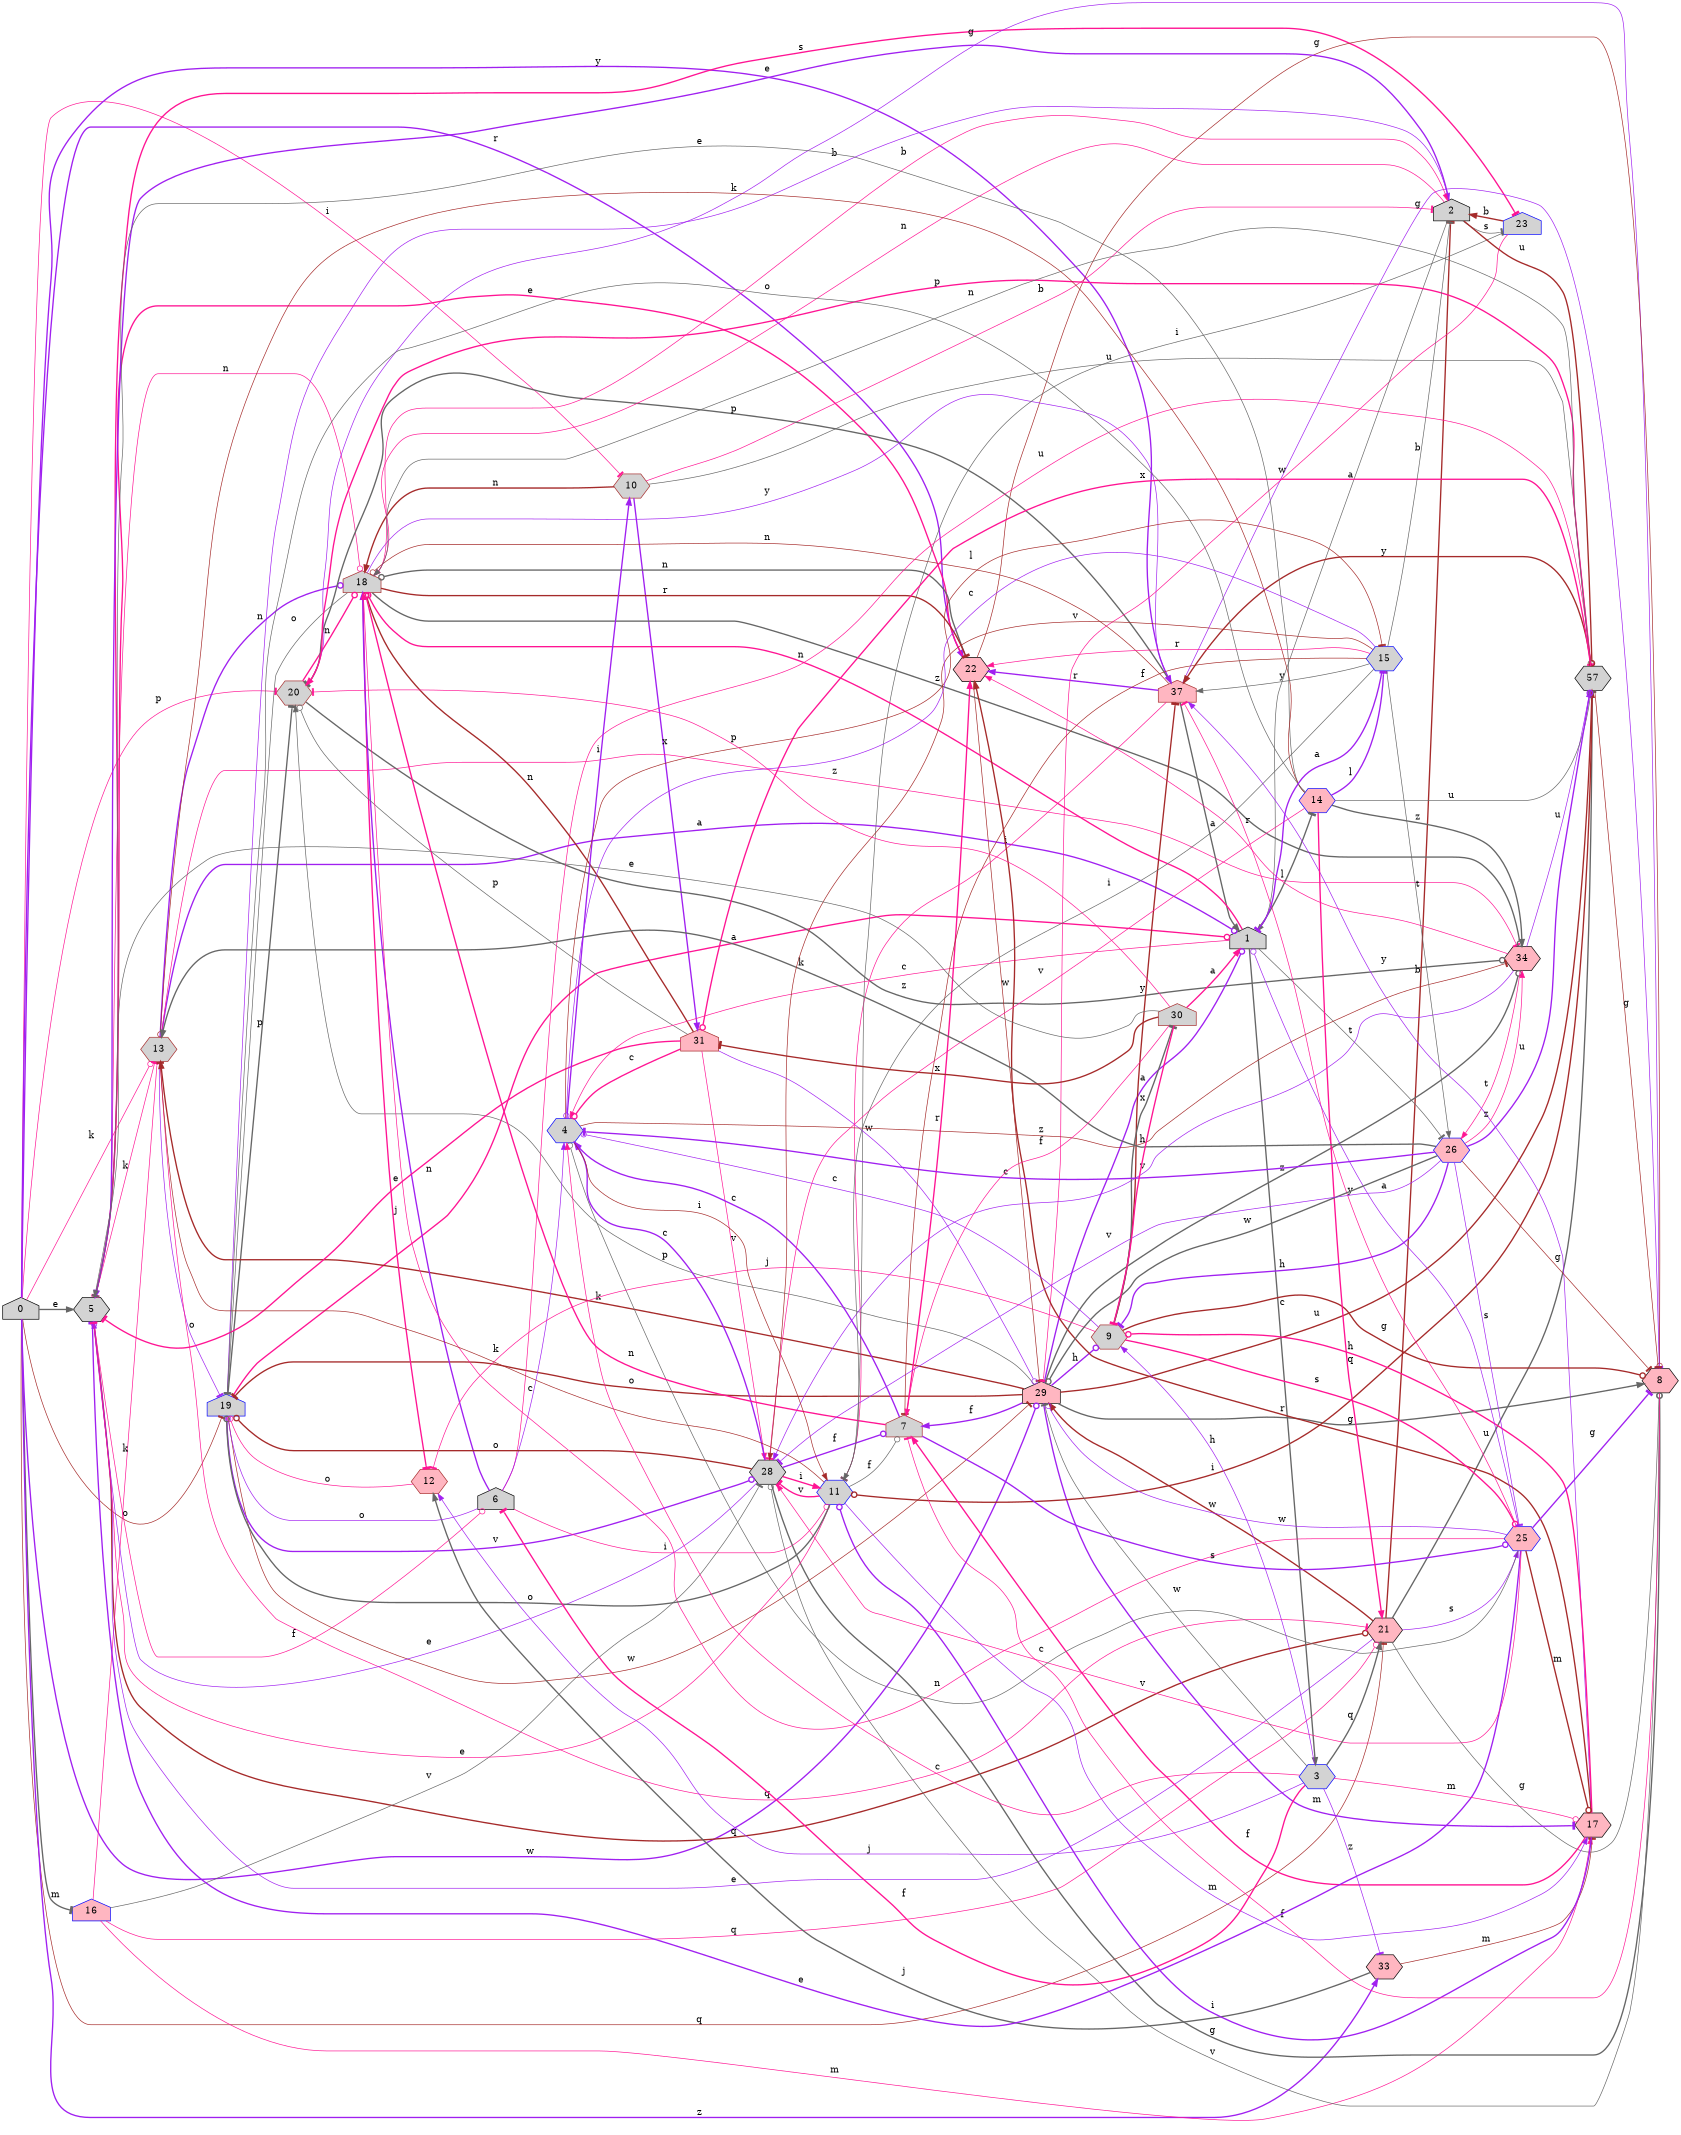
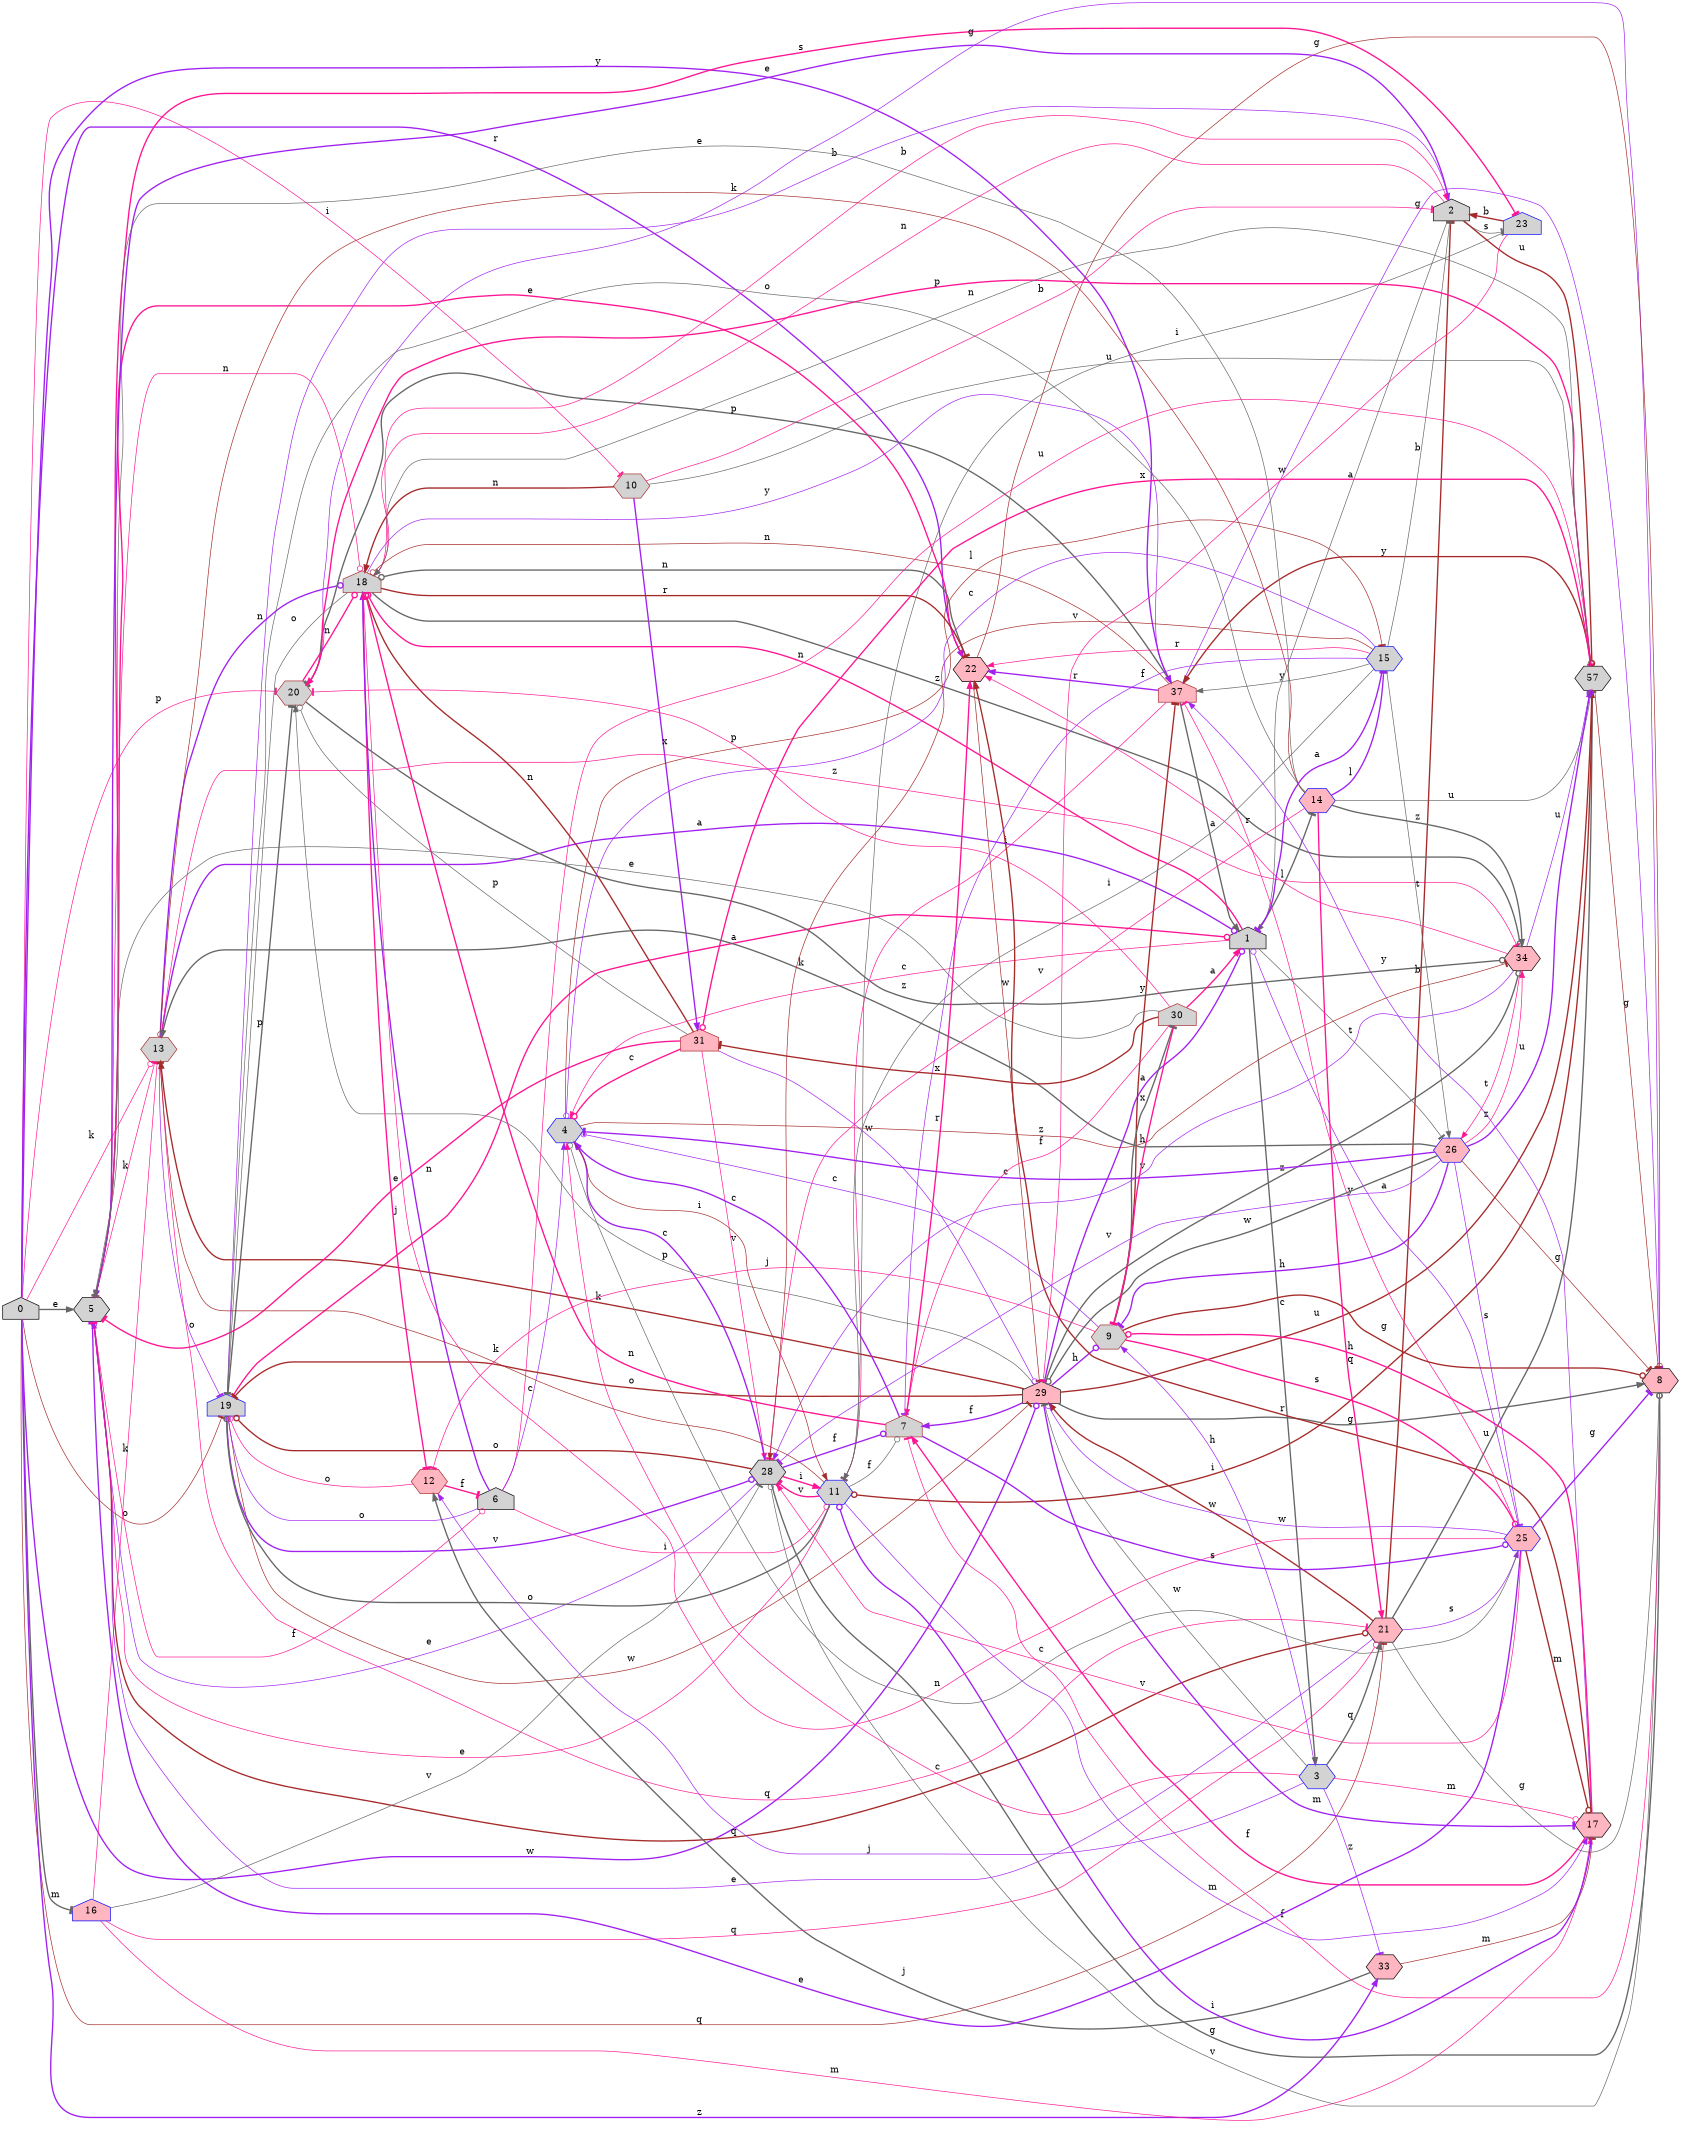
edge "4" -> "10": removed, label "i"
edge "15" -> "7": color brown -> purple
edge "3" -> "6": now "12" -> "6"
